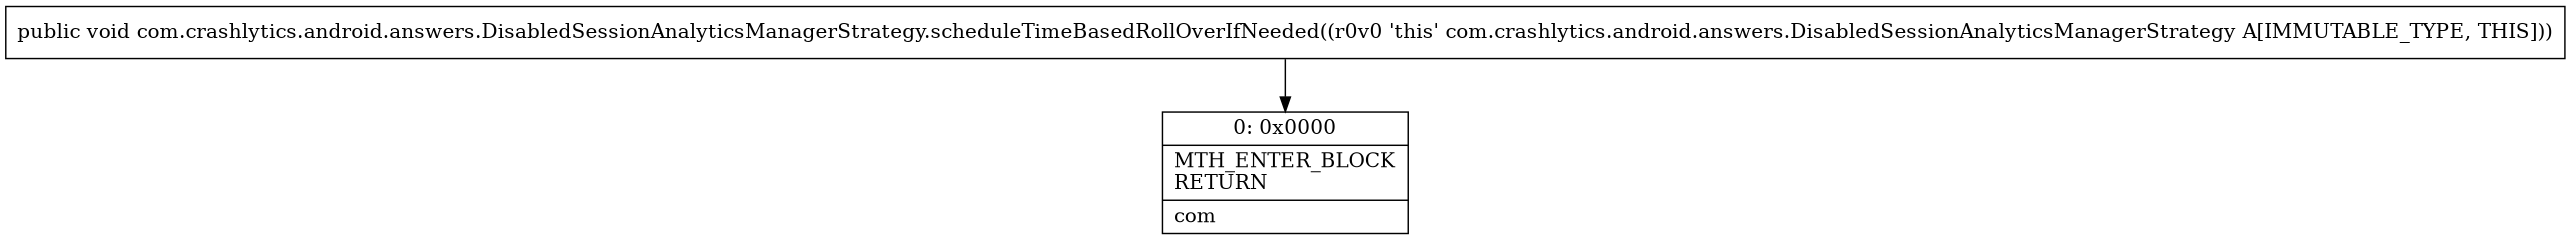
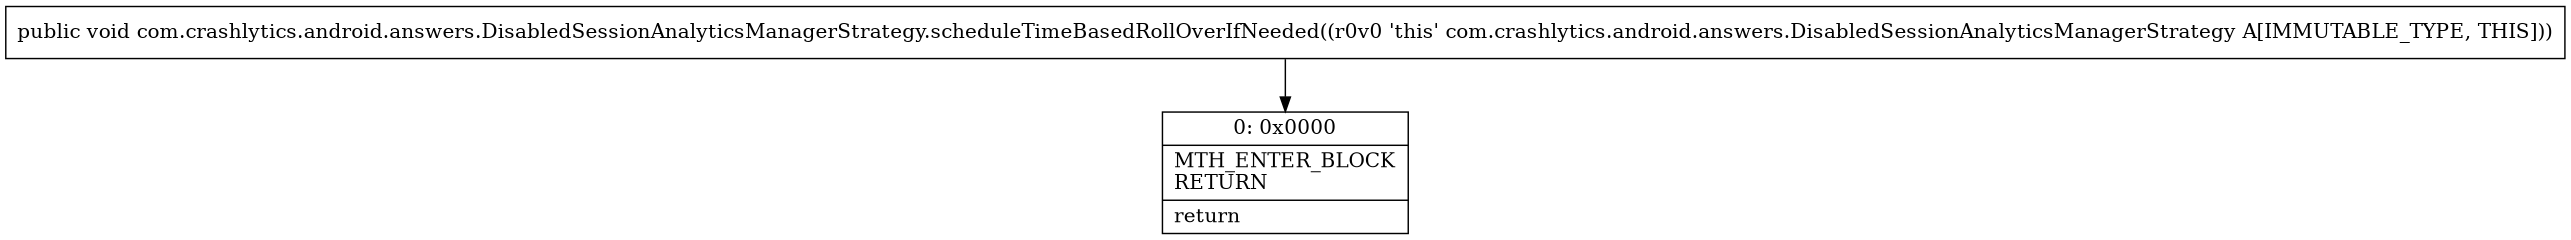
node "0: 0x0000": text "com" -> "return"
